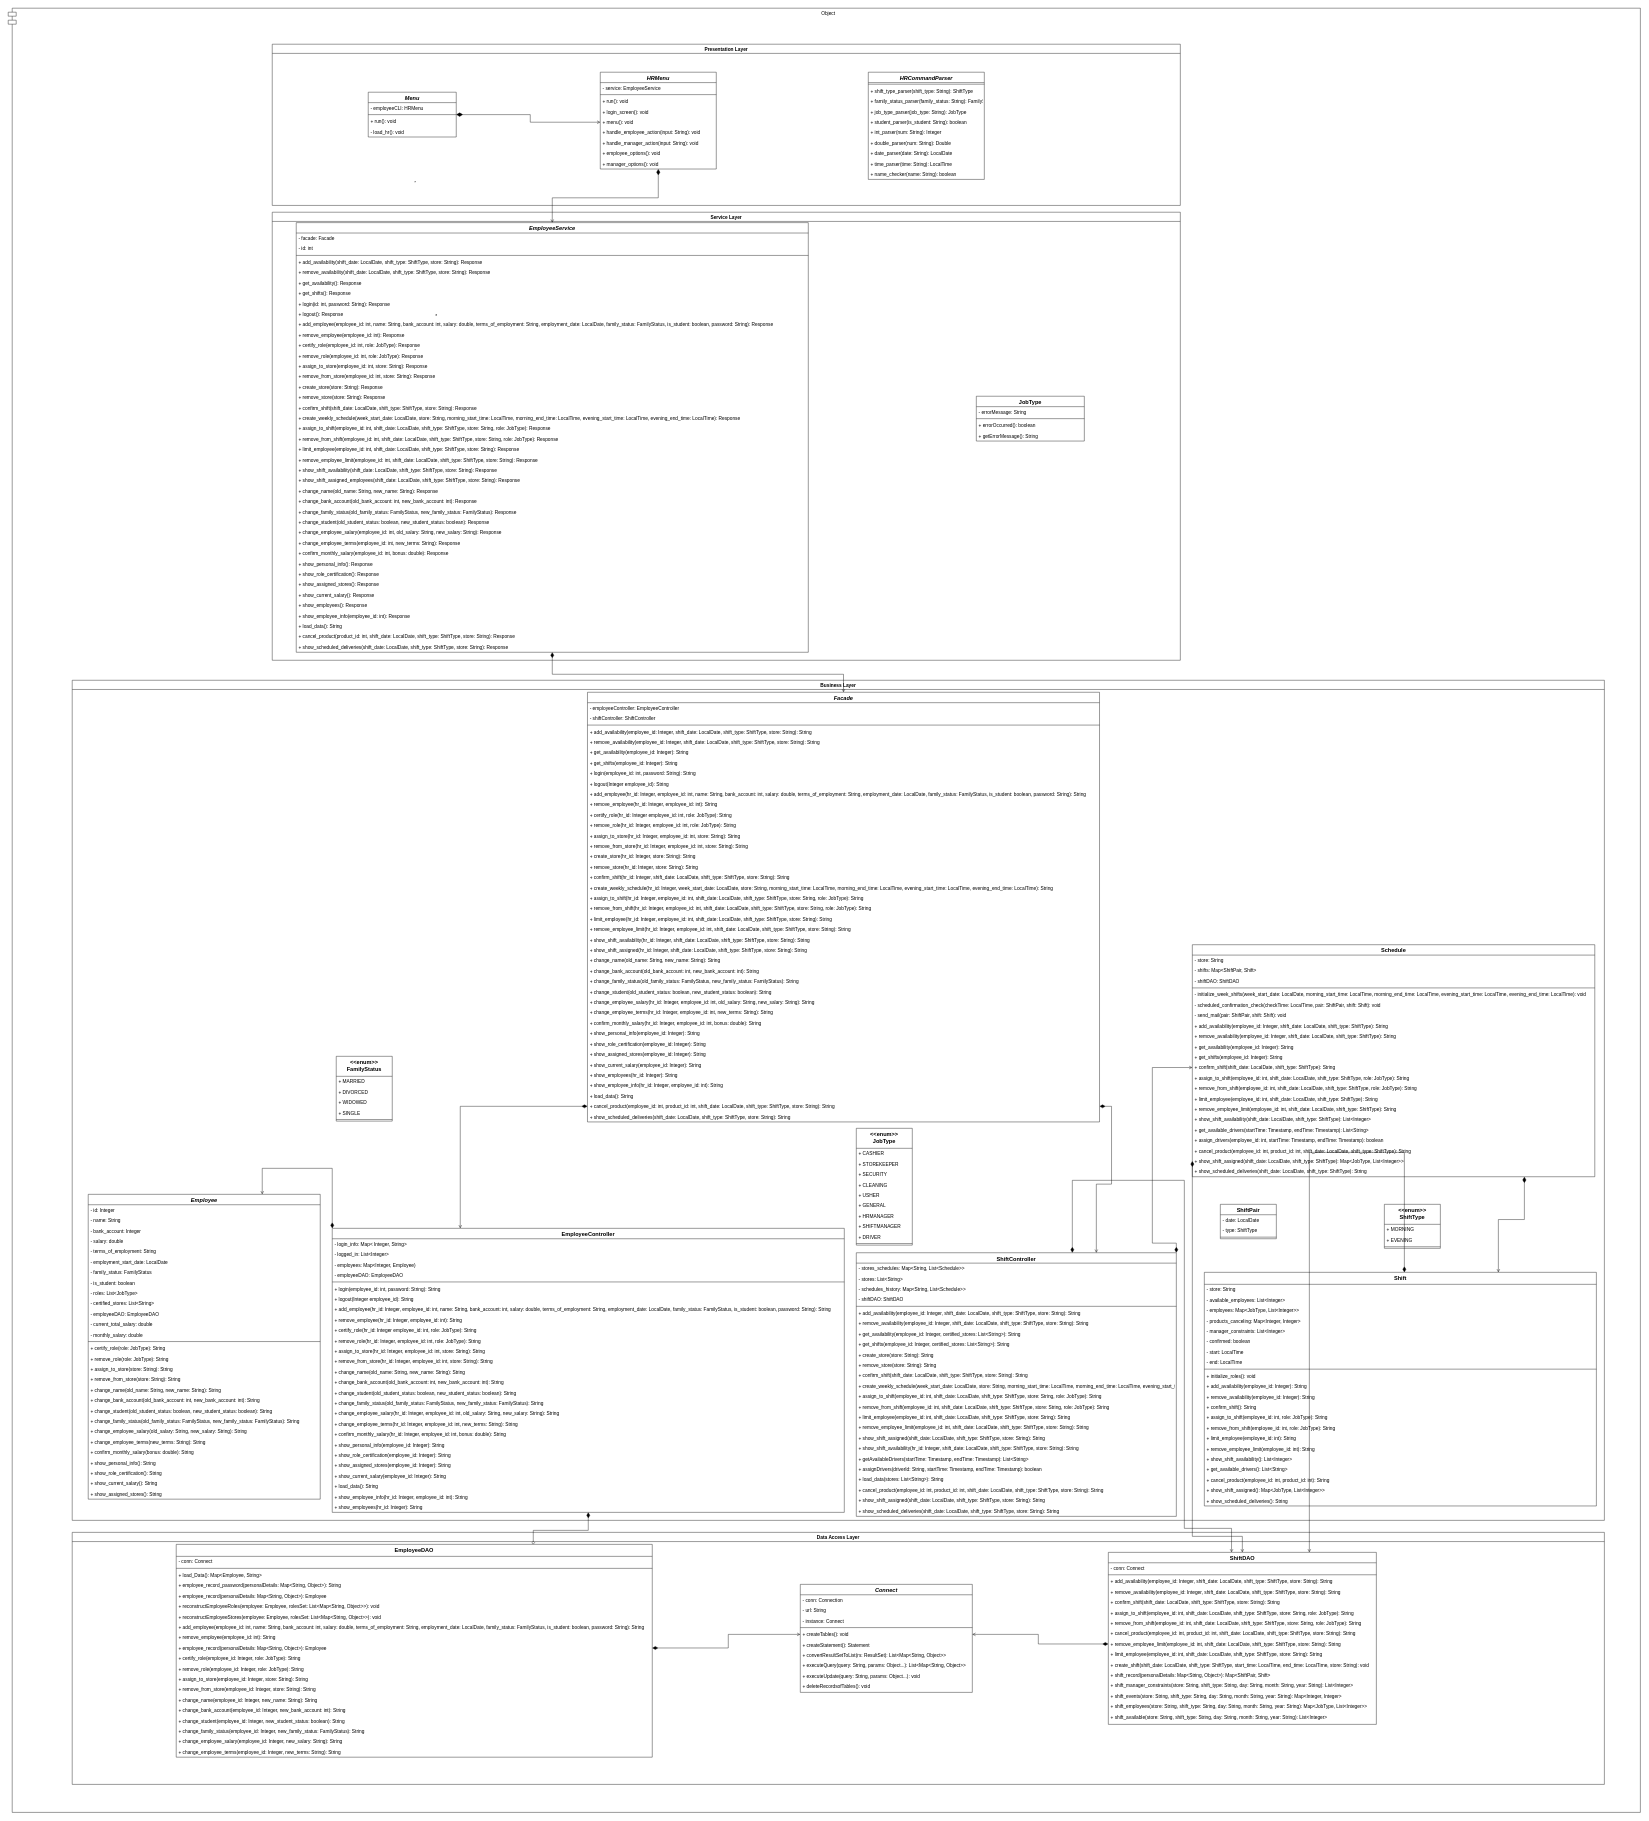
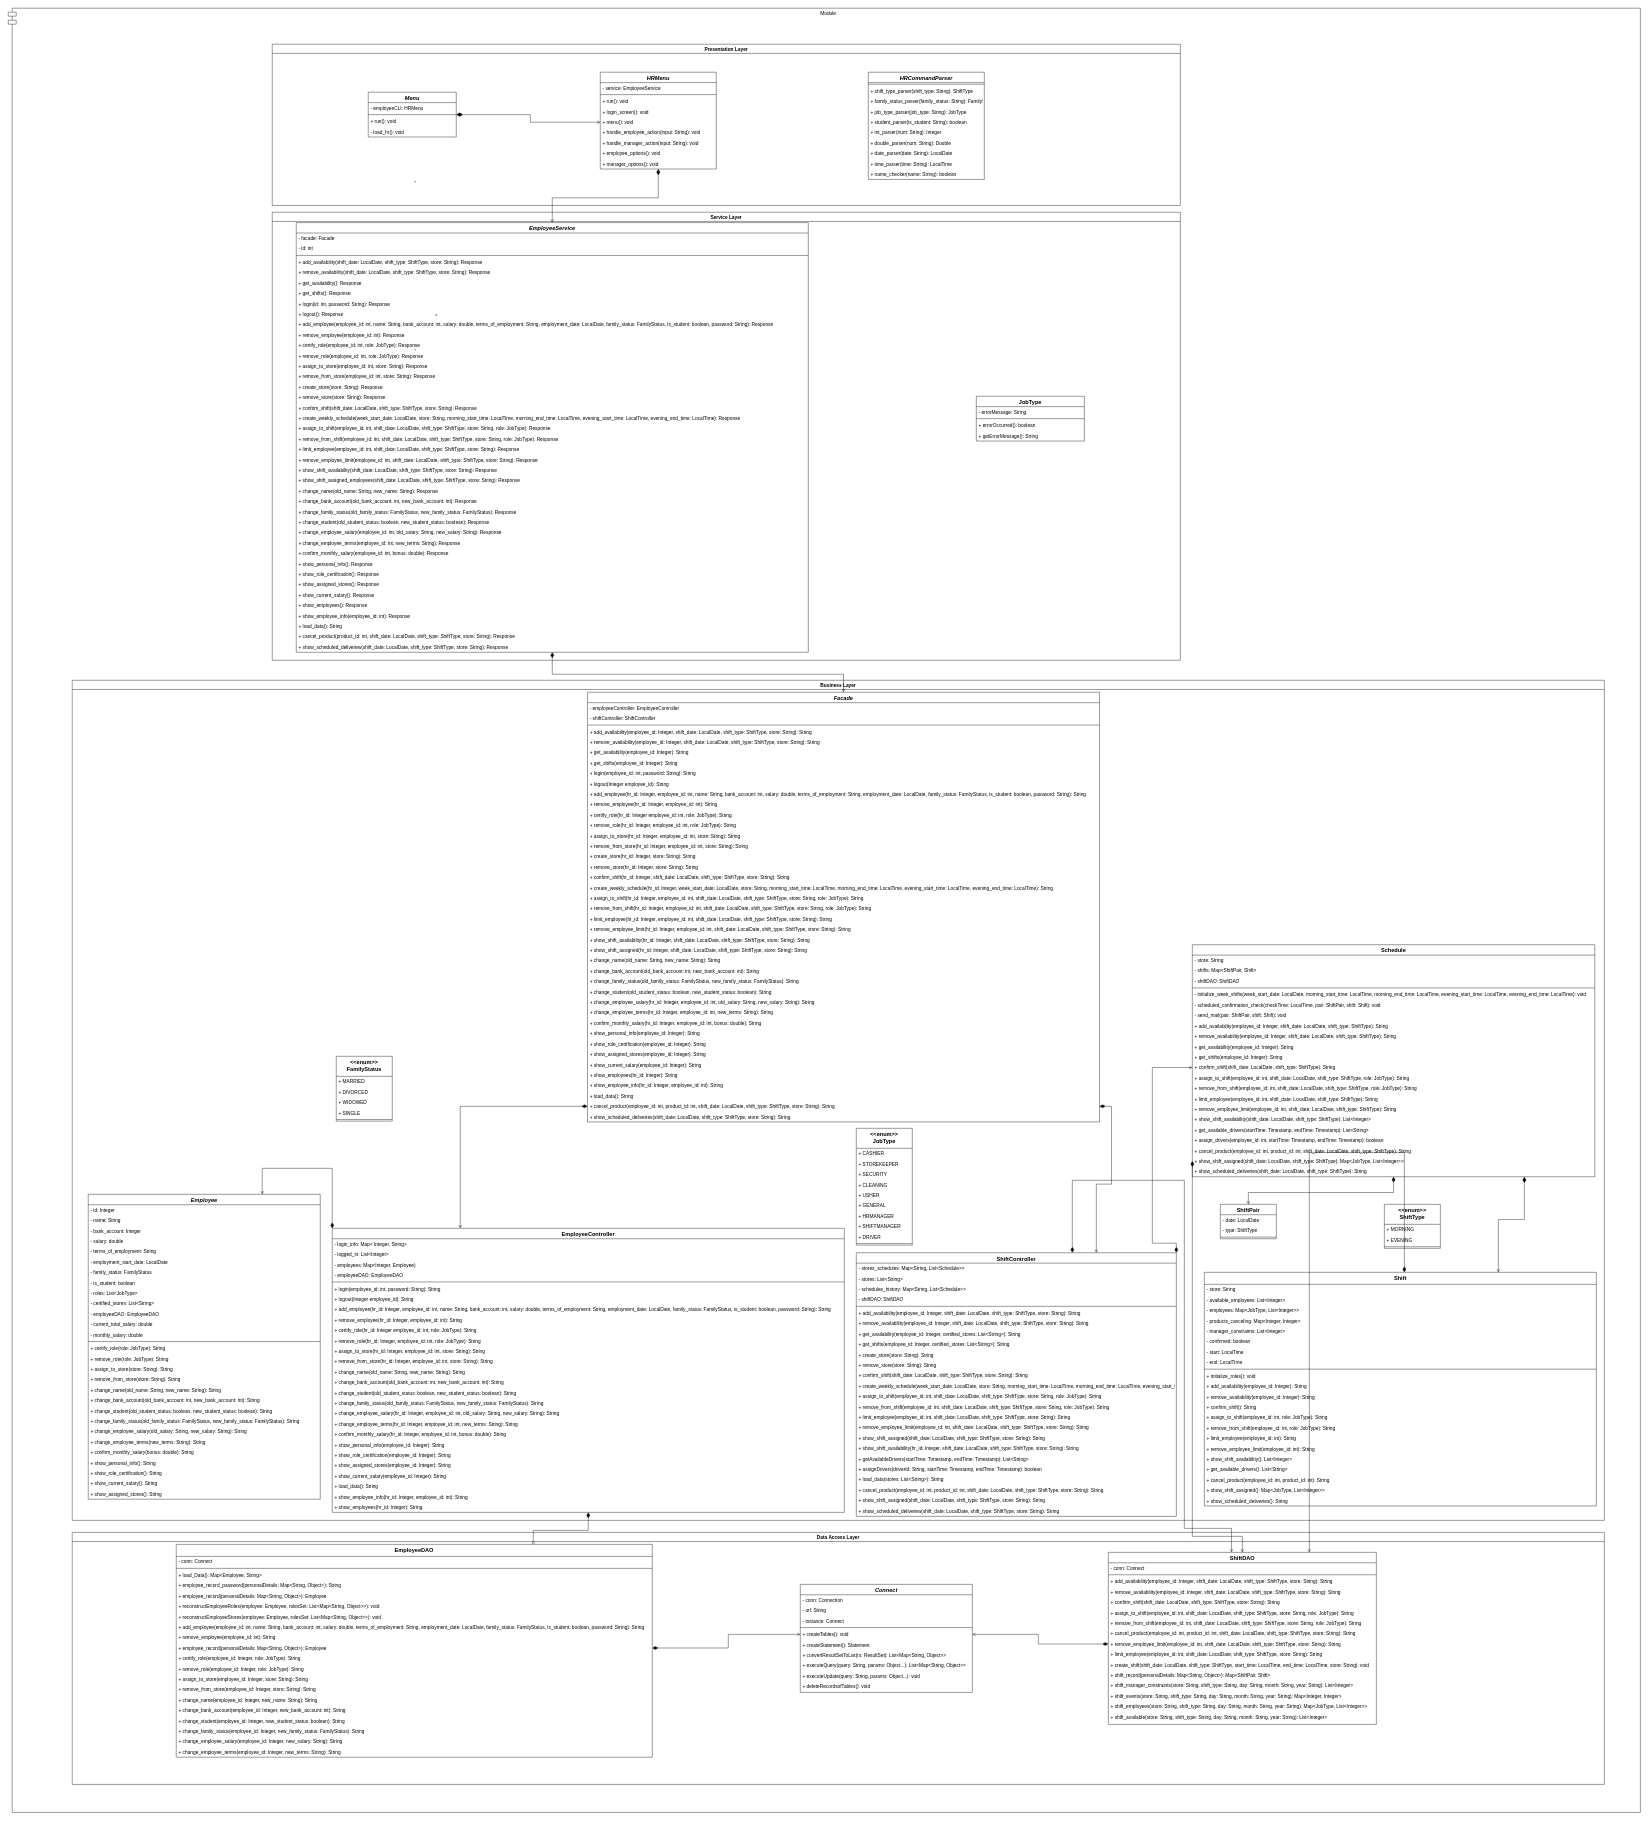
node "Object": label "Object" -> "Module"
edge "Schedule" -- "ShiftPair": added
